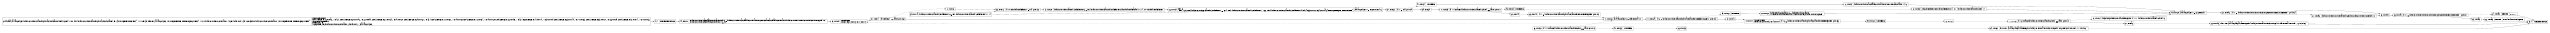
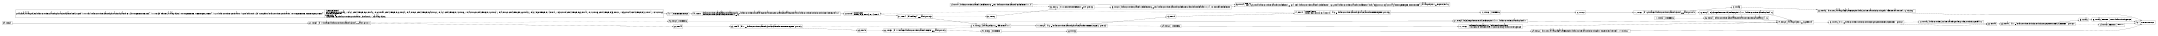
node "57: 0x0032": removed
node "65: 0x004e": added
